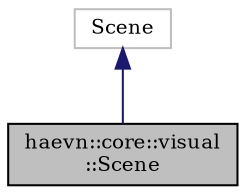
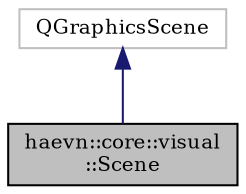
node "Scene": label "Scene" -> "QGraphicsScene"
